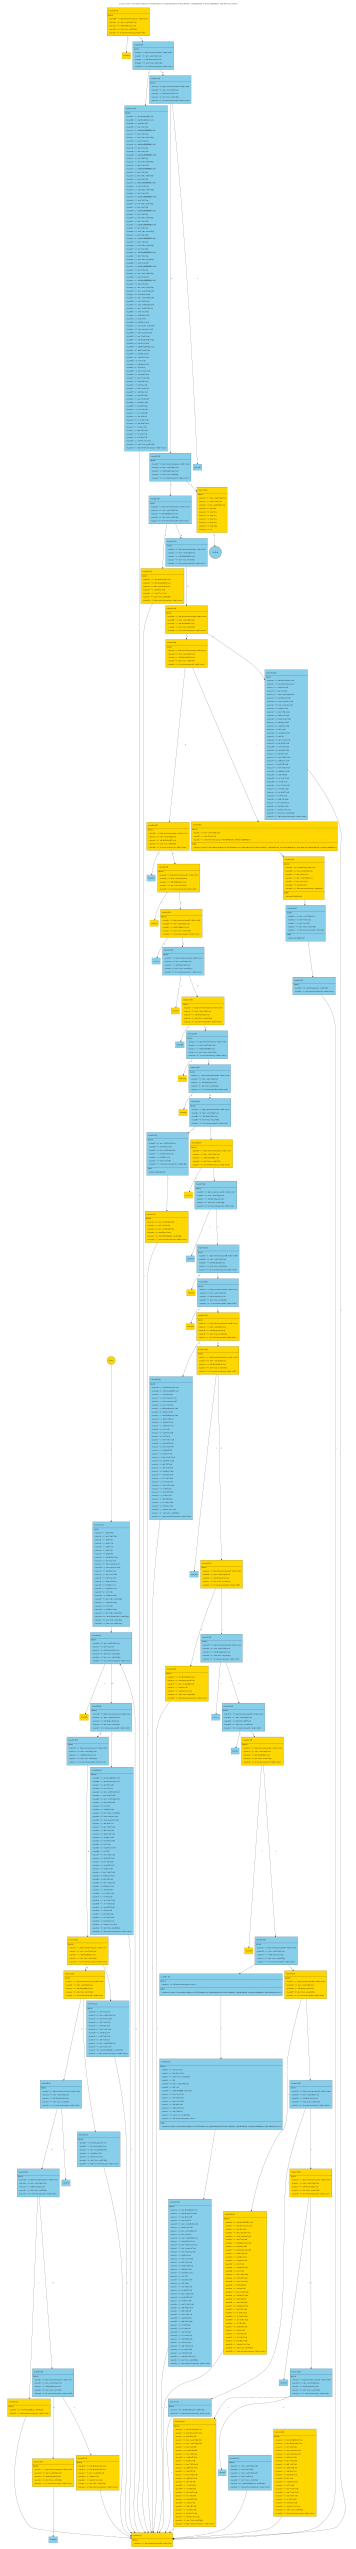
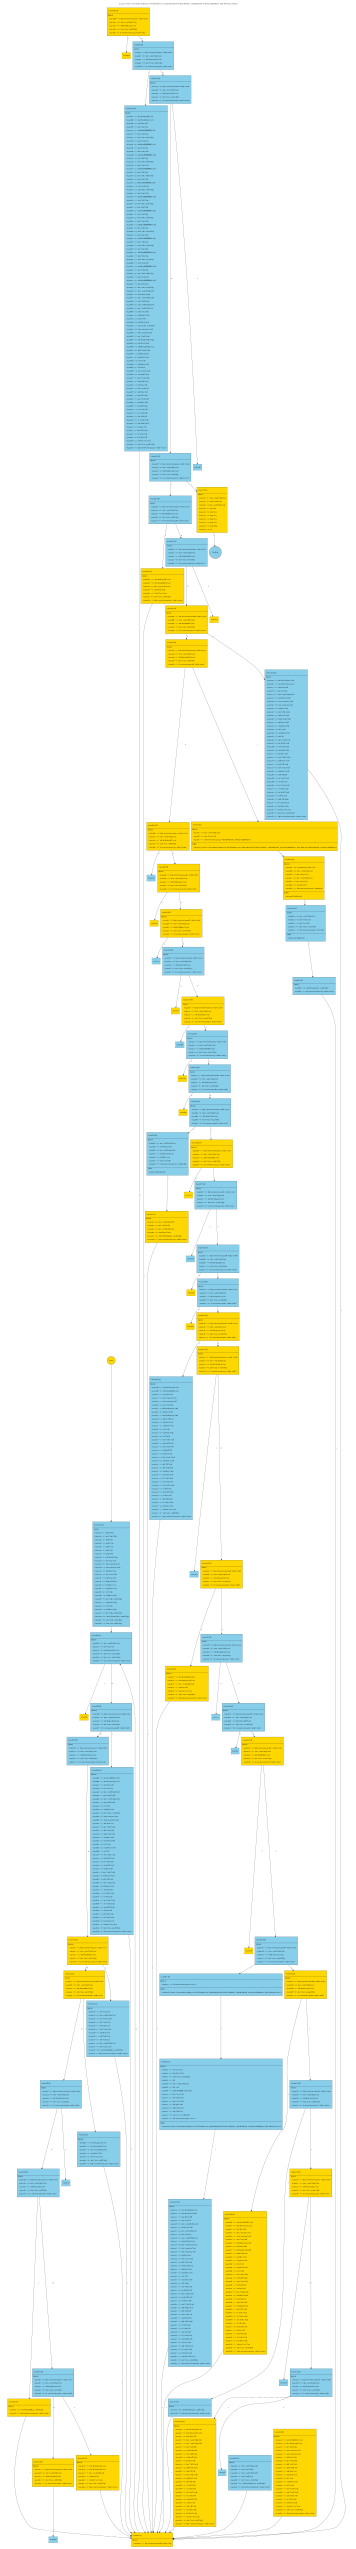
node "0x402072": added
